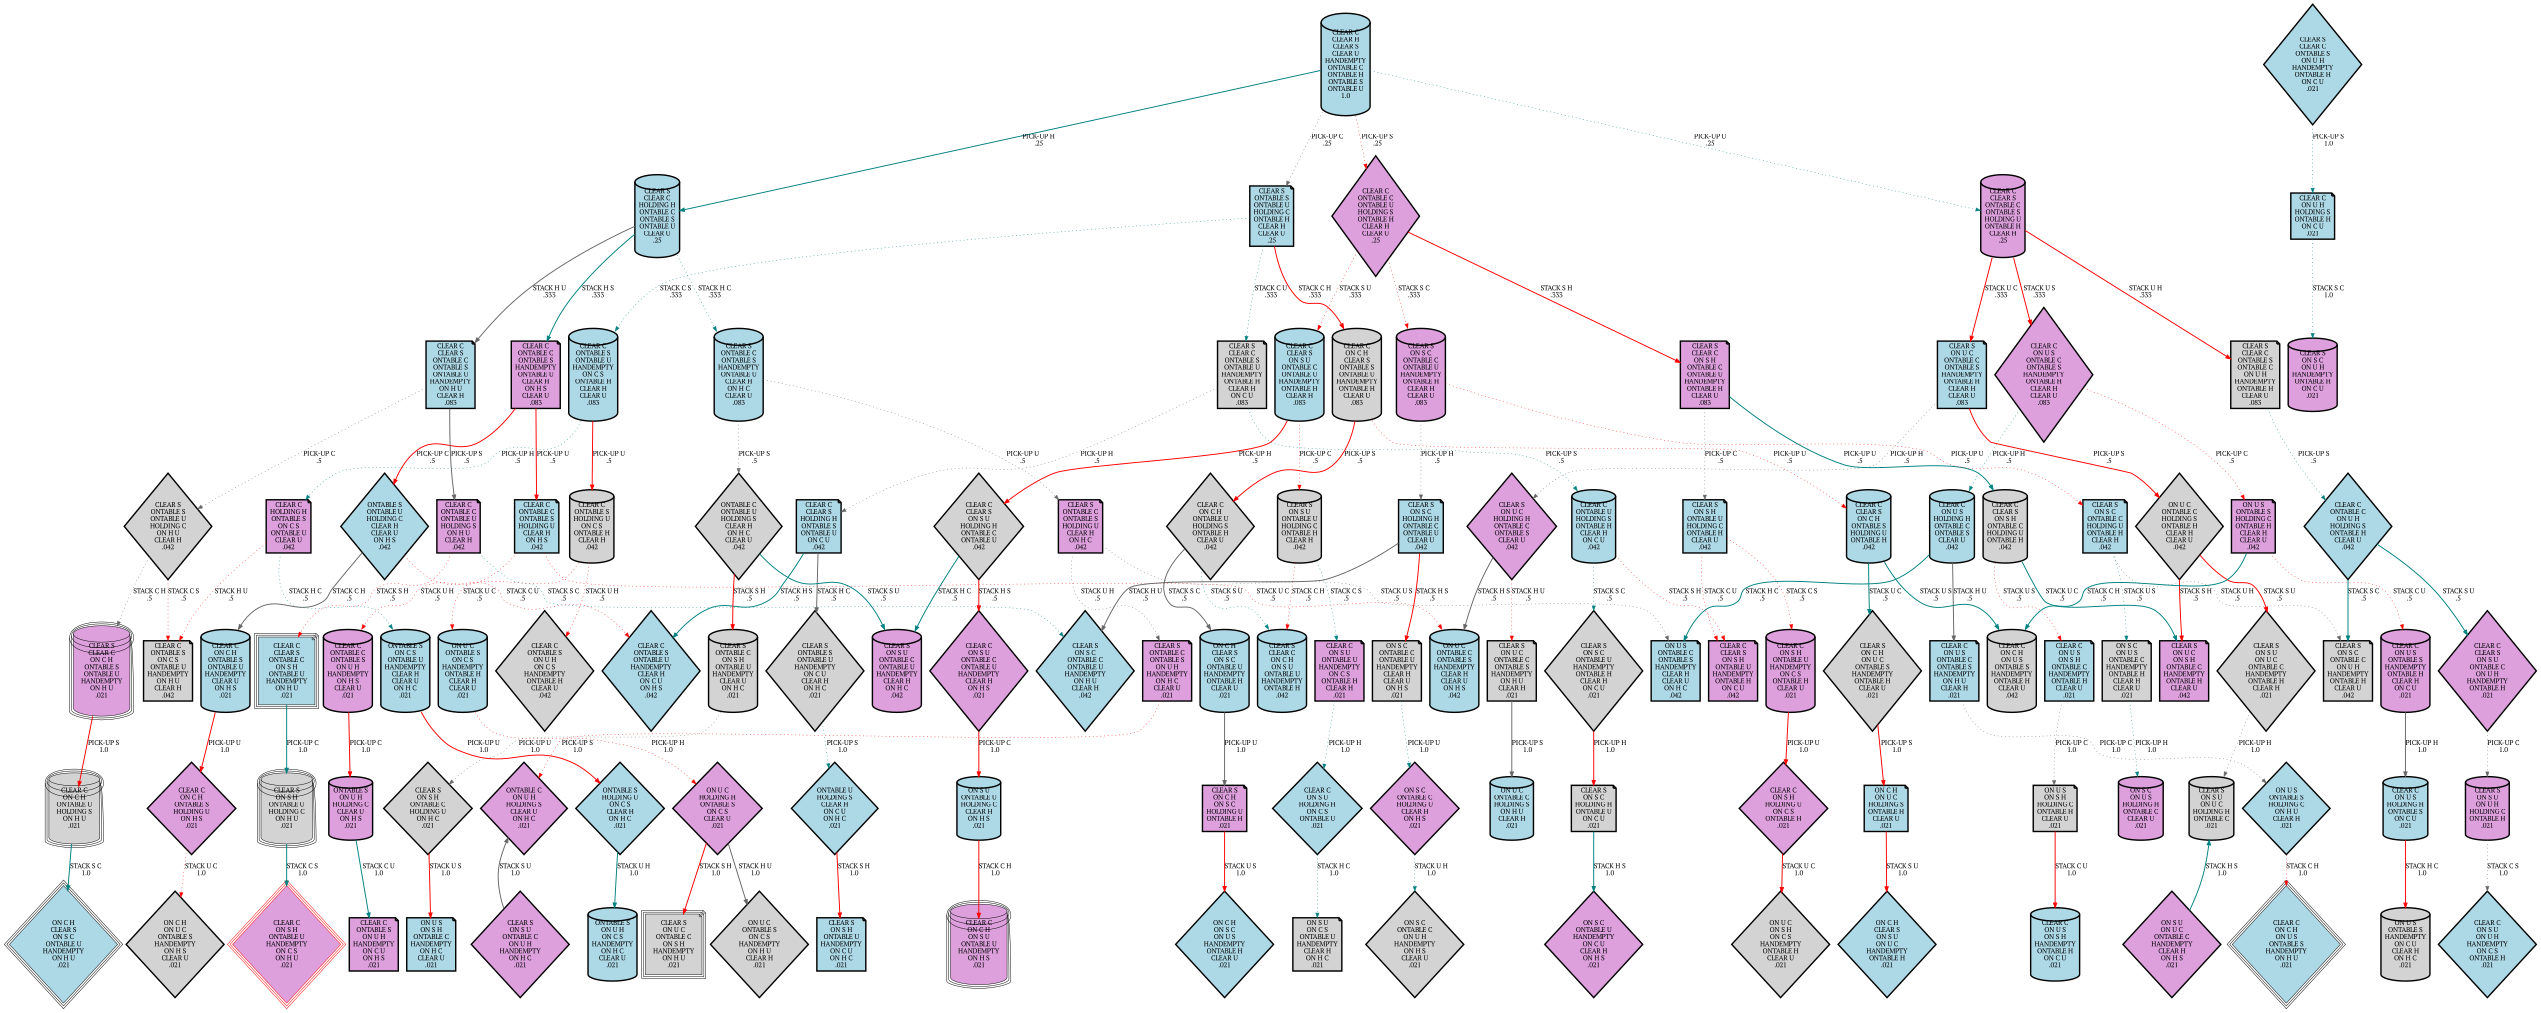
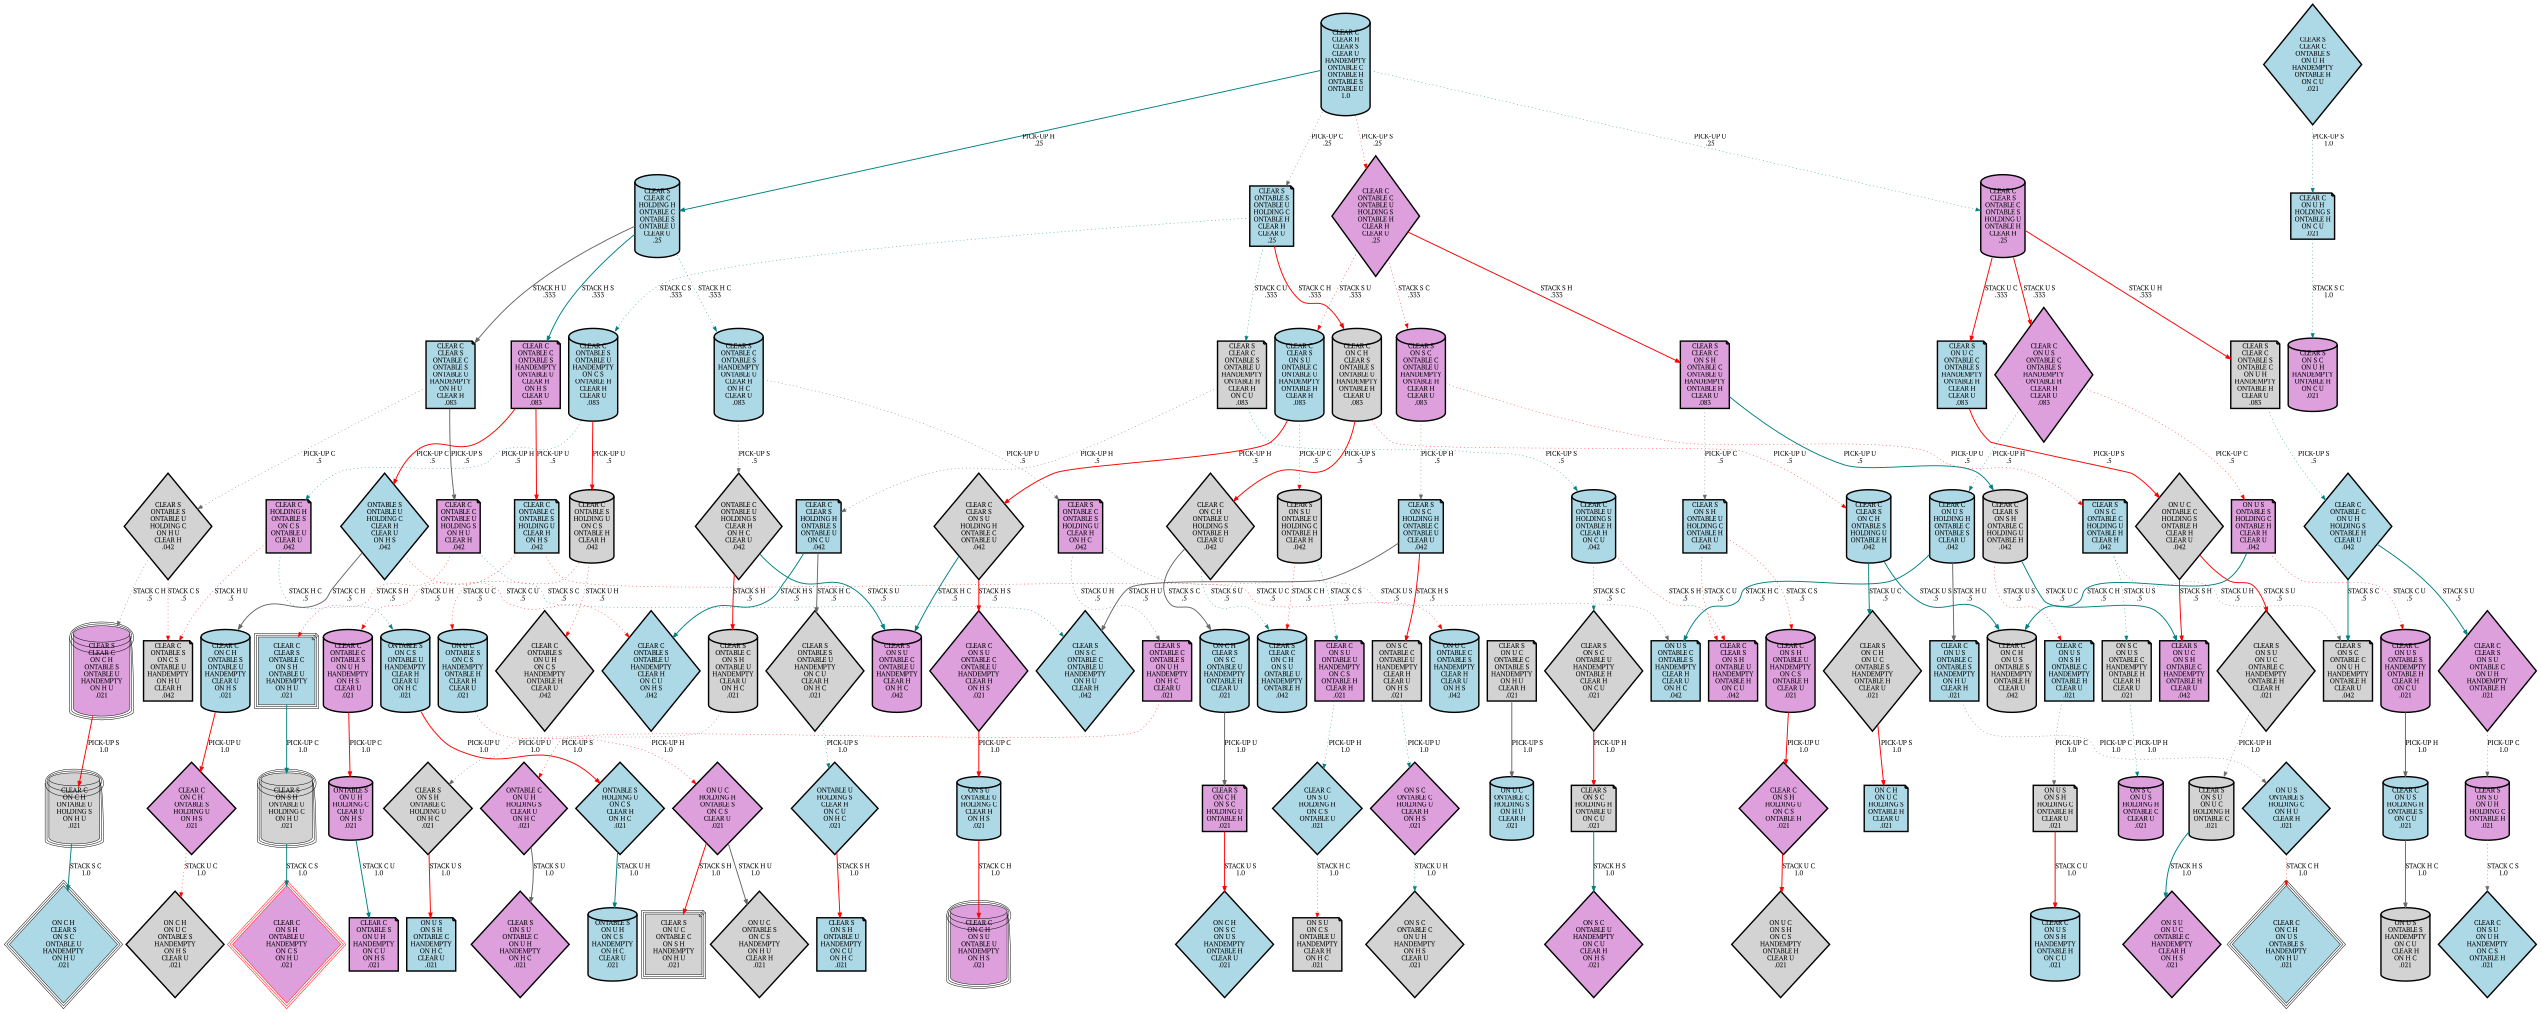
node "CLEAR S ON U C HOLDING H ONTABLE C ONTABLE S CLEAR U .042": removed
edge "CLEAR C ON U S HOLDING H ONTABLE S ON C U .021" -> "ON U S ONTABLE S HANDEMPTY ON C U CLEAR H ON H C .021": color red -> gray40
edge "CLEAR S ON S U ONTABLE C ON U H HANDEMPTY ON H C .021" -> "ONTABLE C ON U H HOLDING S CLEAR U ON H C .021": reversed
edge "ON S U ON U C ONTABLE C HANDEMPTY CLEAR H ON H S .021" -> "CLEAR S ON S U ON U C HOLDING H ONTABLE C .021": reversed
edge "CLEAR C ON S U HOLDING H ON C S ONTABLE U .021" -> "ON S U ON C S ONTABLE U HANDEMPTY CLEAR H ON H C .021": color teal -> red
node "ON C H CLEAR S ON S U ON U C HANDEMPTY ONTABLE H .021": removed
